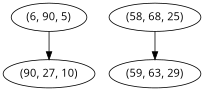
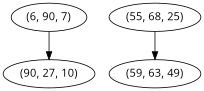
node "(6, 90, 5)": label "(6, 90, 5)" -> "(6, 90, 7)"
node "(58, 68, 25)": label "(58, 68, 25)" -> "(55, 68, 25)"
node "(59, 63, 29)": label "(59, 63, 29)" -> "(59, 63, 49)"
